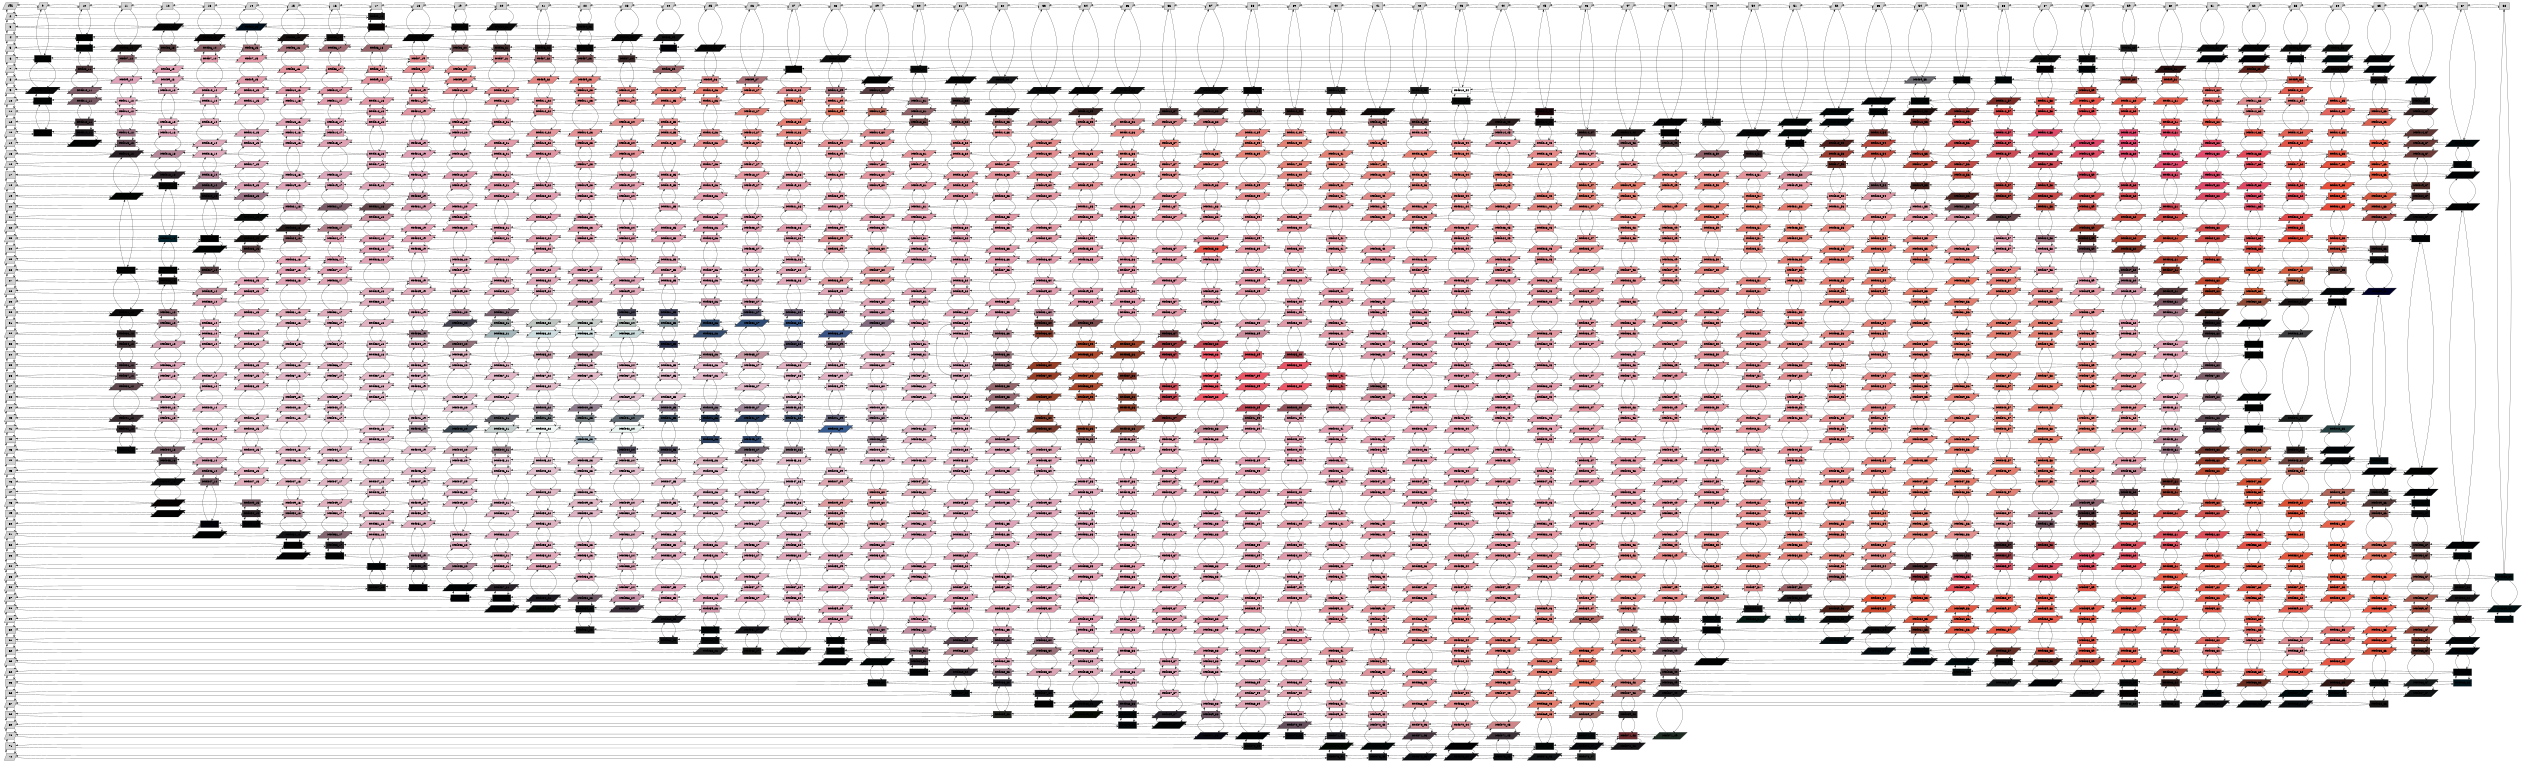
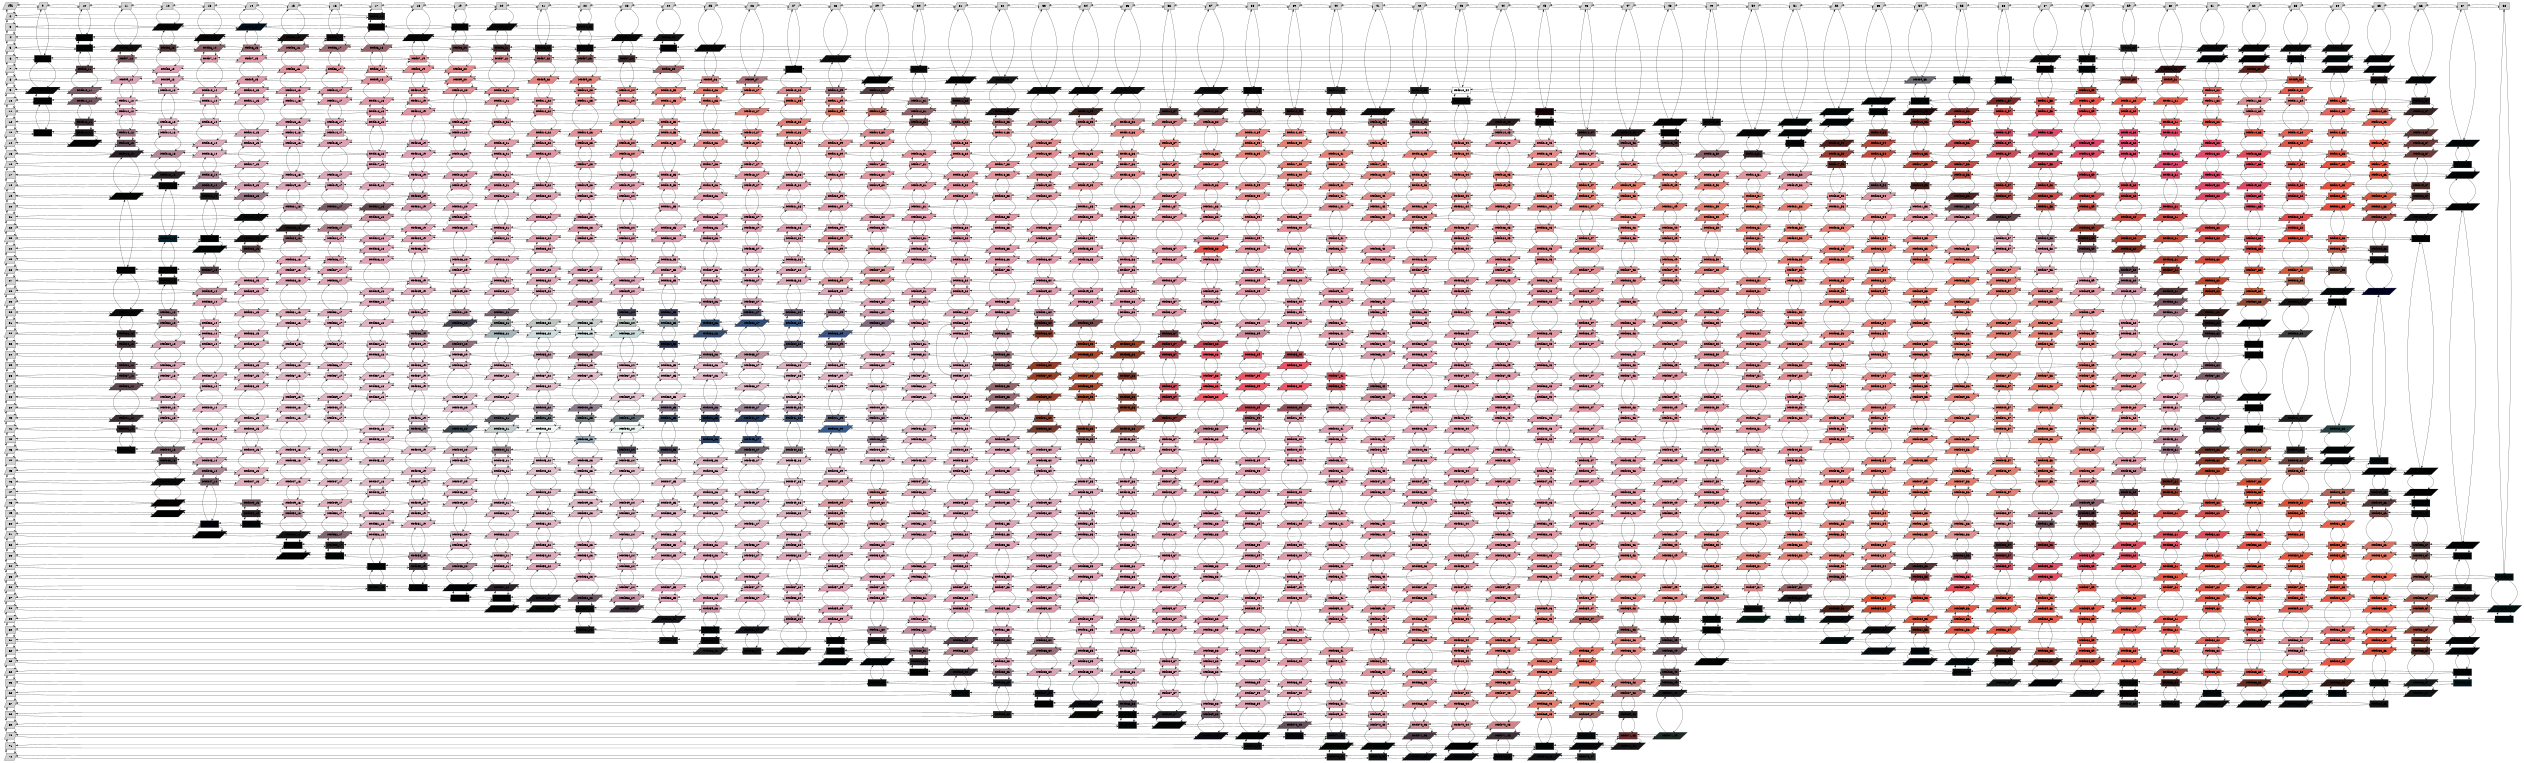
node "Nodo26_62": shape box -> parallelogram
edge "Nodo49_50" -> "Nodo55_50": now "Nodo49_50" -> "Nodo52_50"
node "Nodo63_35": shape parallelogram -> box
